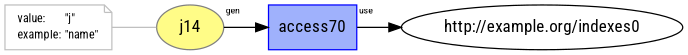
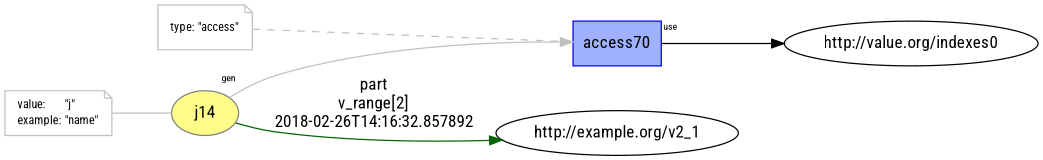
node "type:": added
edge "j14" -> "access70": color black -> gray
node "http://example.org/indexes0": label "http://example.org/indexes0" -> "http://value.org/indexes0"
node "http://example.org/v2_1": added
